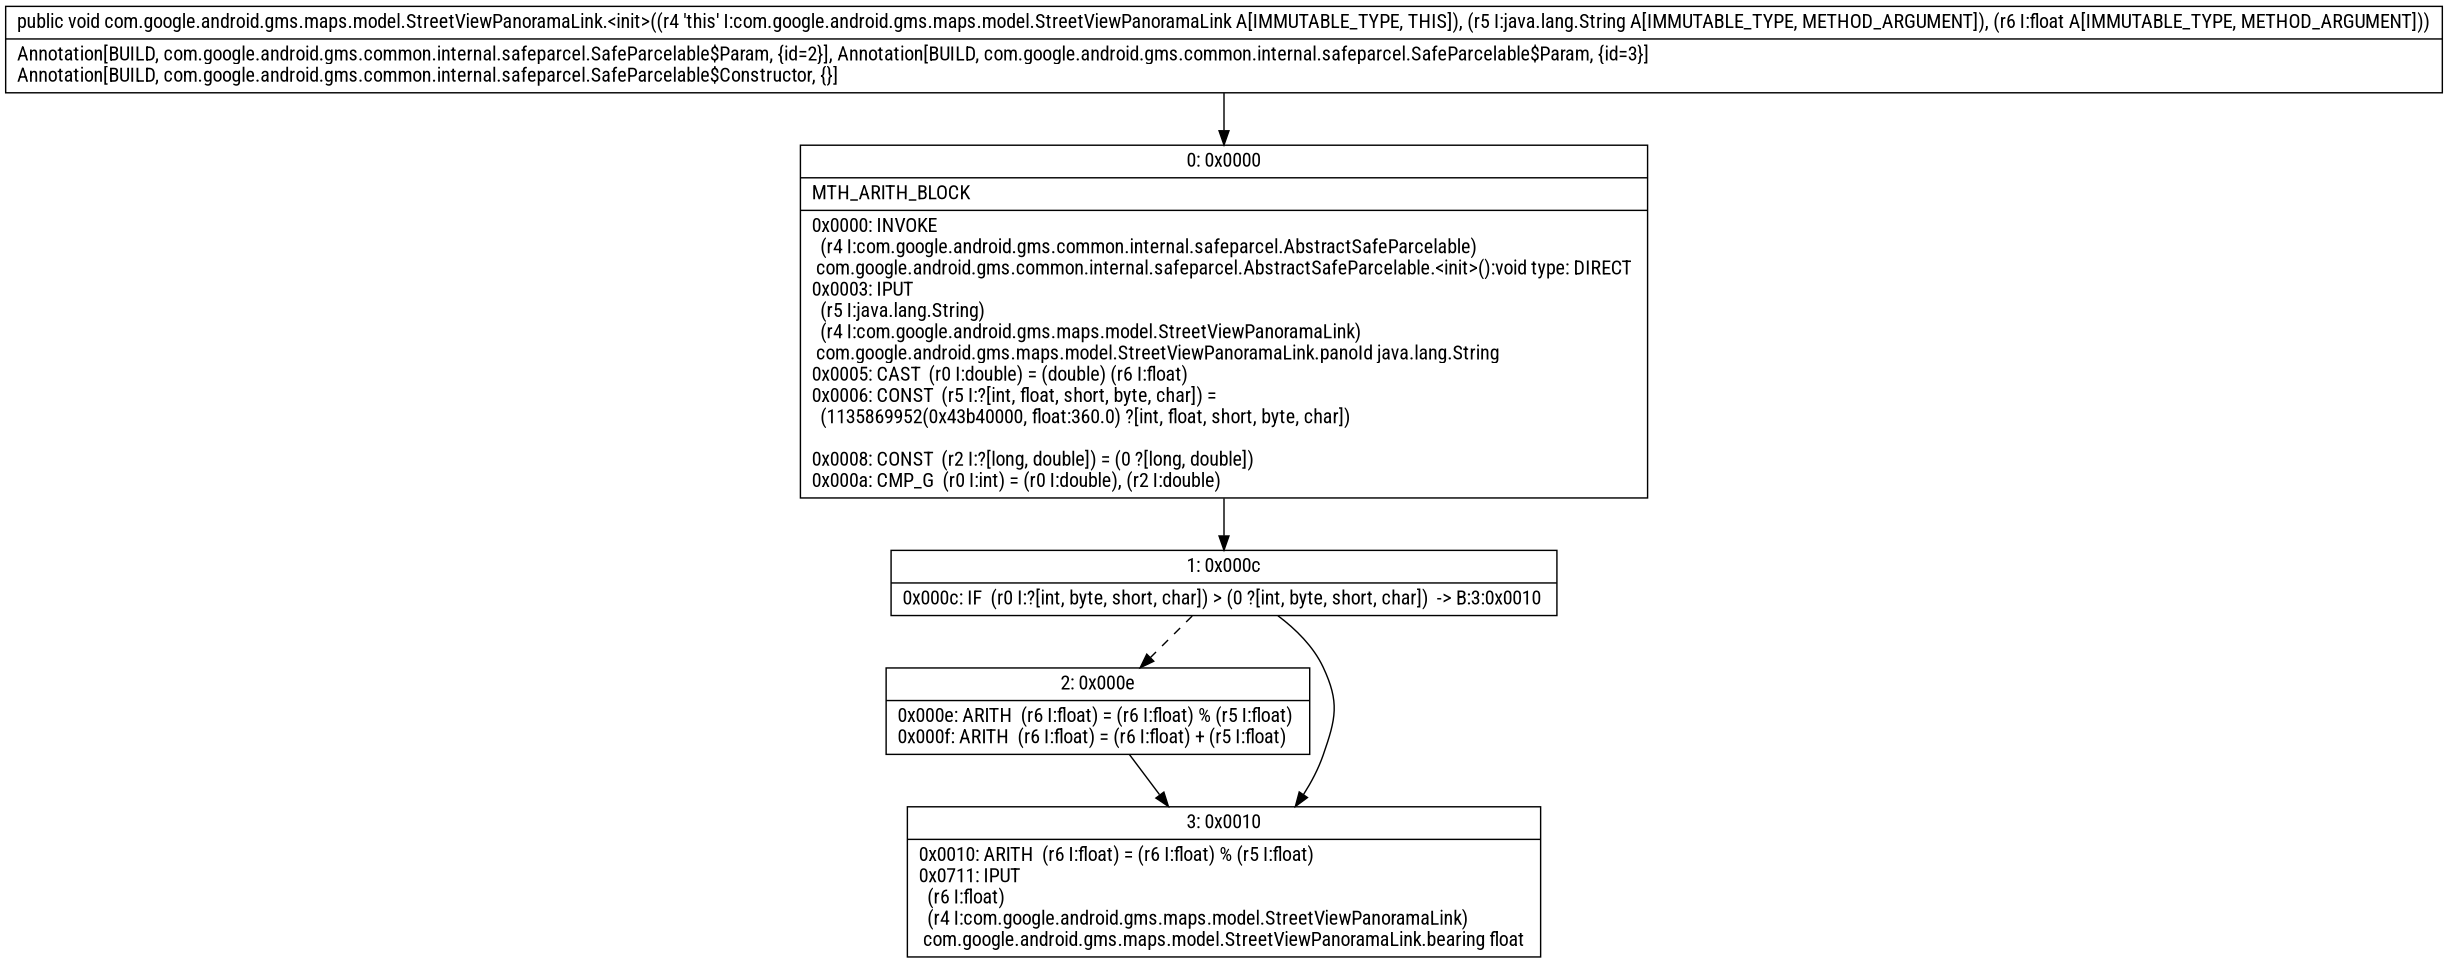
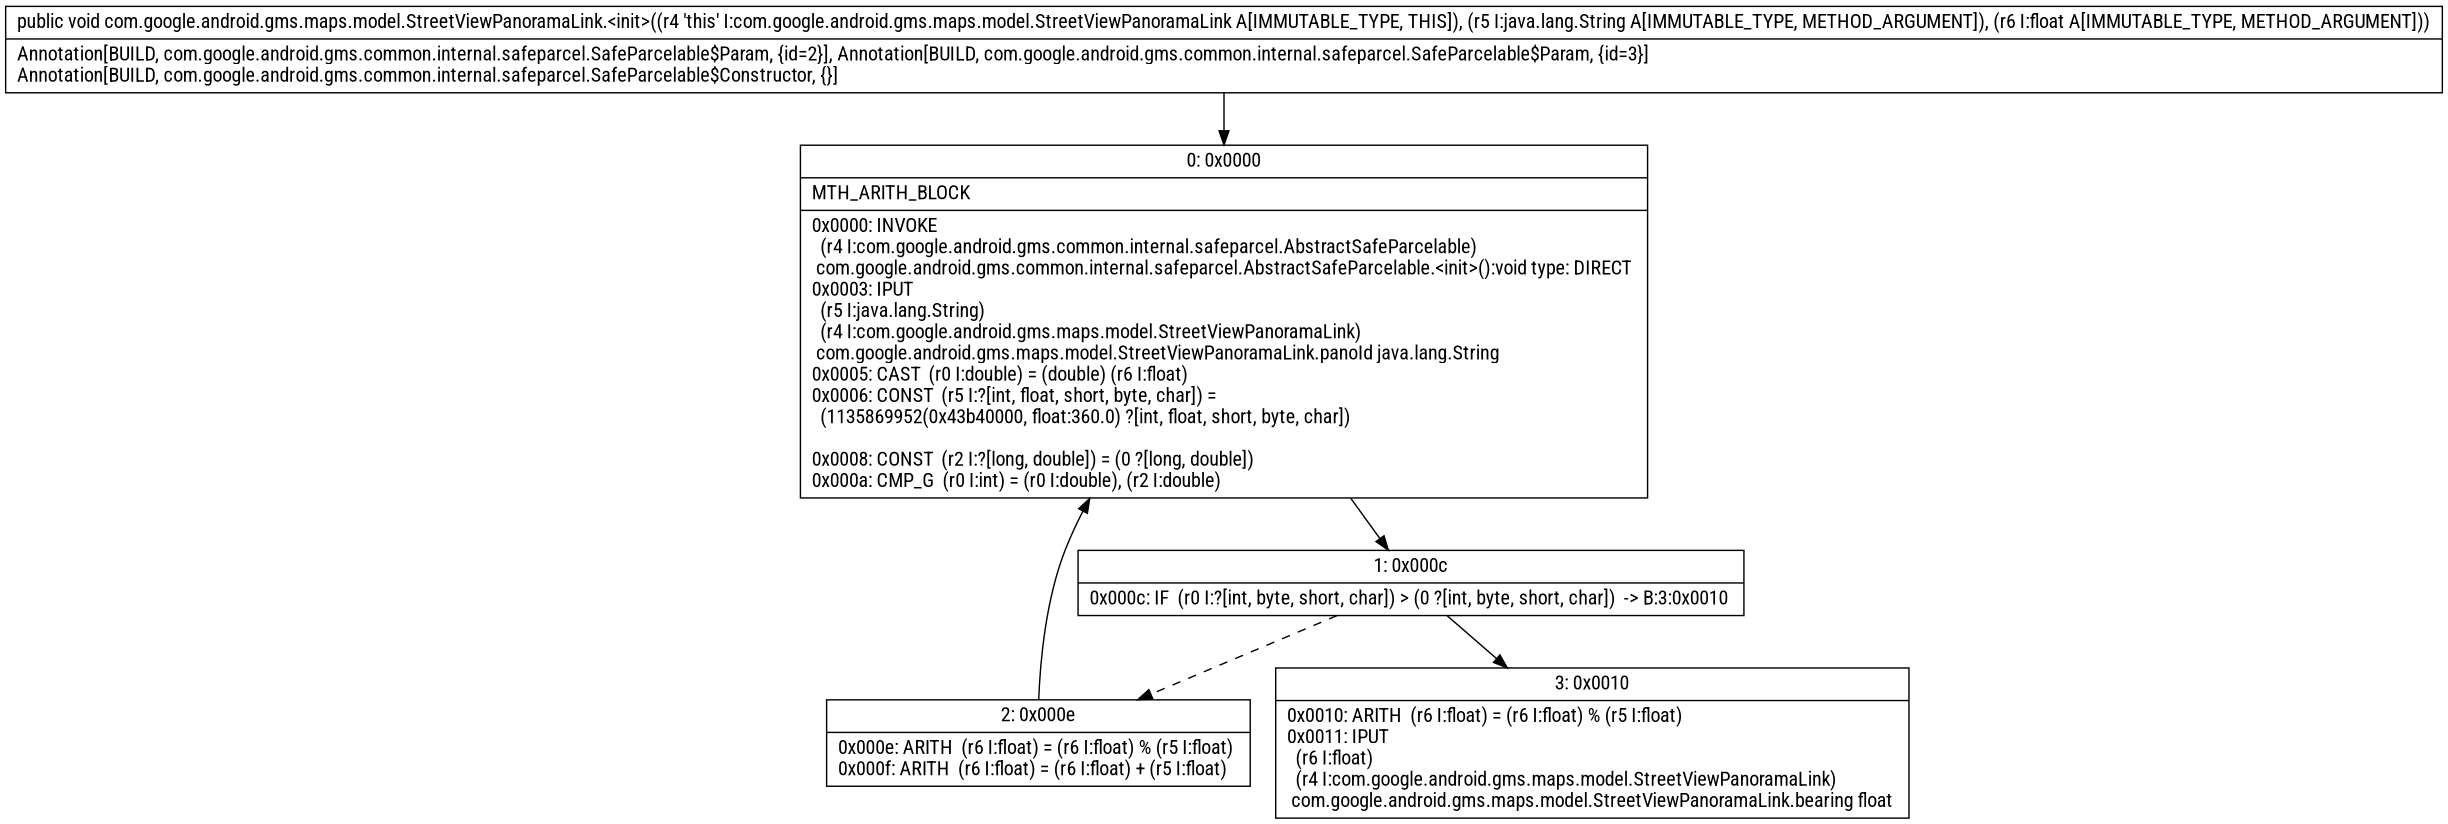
edge "2: 0x000e" -> "3: 0x0010": now "2: 0x000e" -> "0: 0x0000"
node "3: 0x0010": text "0x0711: IPUT" -> "0x0011: IPUT"
